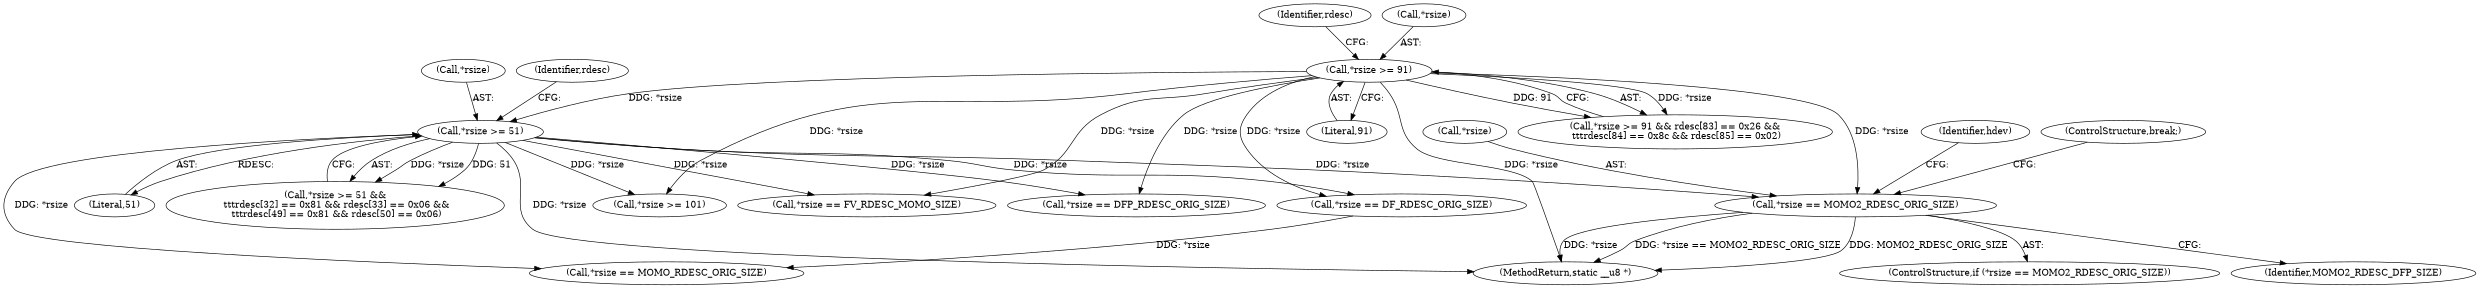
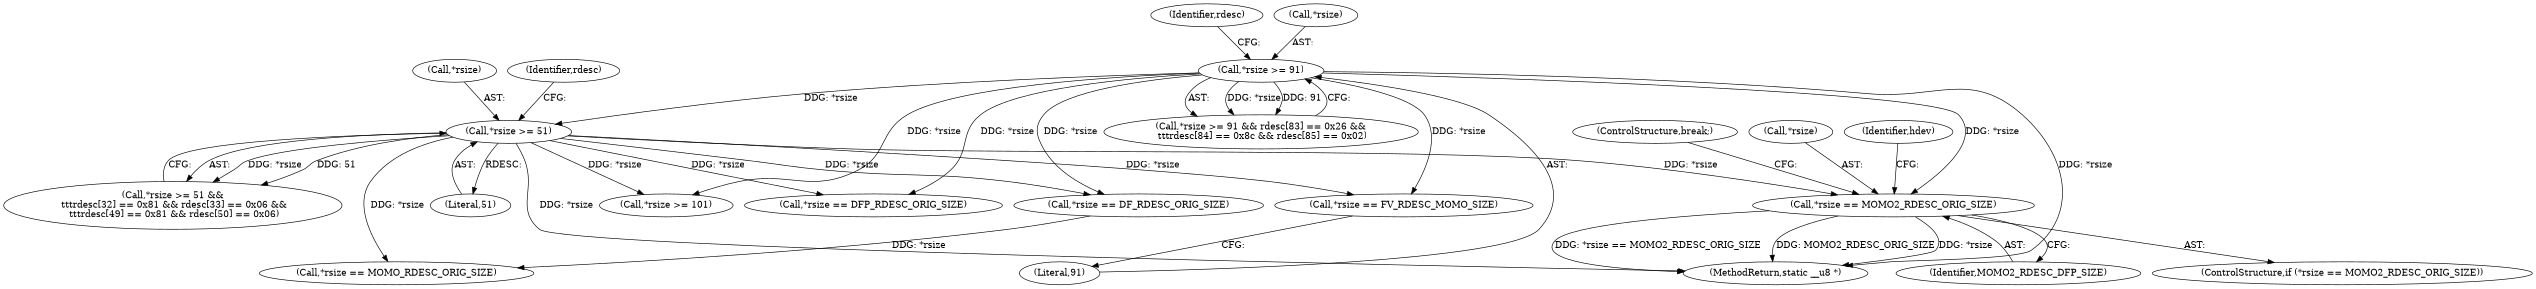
edge "(Call,*rsize >= 91)" -> "(Literal,91)": now "(Call,*rsize == FV_RDESC_MOMO_SIZE)" -> "(Literal,91)"
edge "(Identifier,MOMO2_RDESC_DFP_SIZE)" -> "(Call,*rsize == MOMO2_RDESC_ORIG_SIZE)": added, label "AST:"
